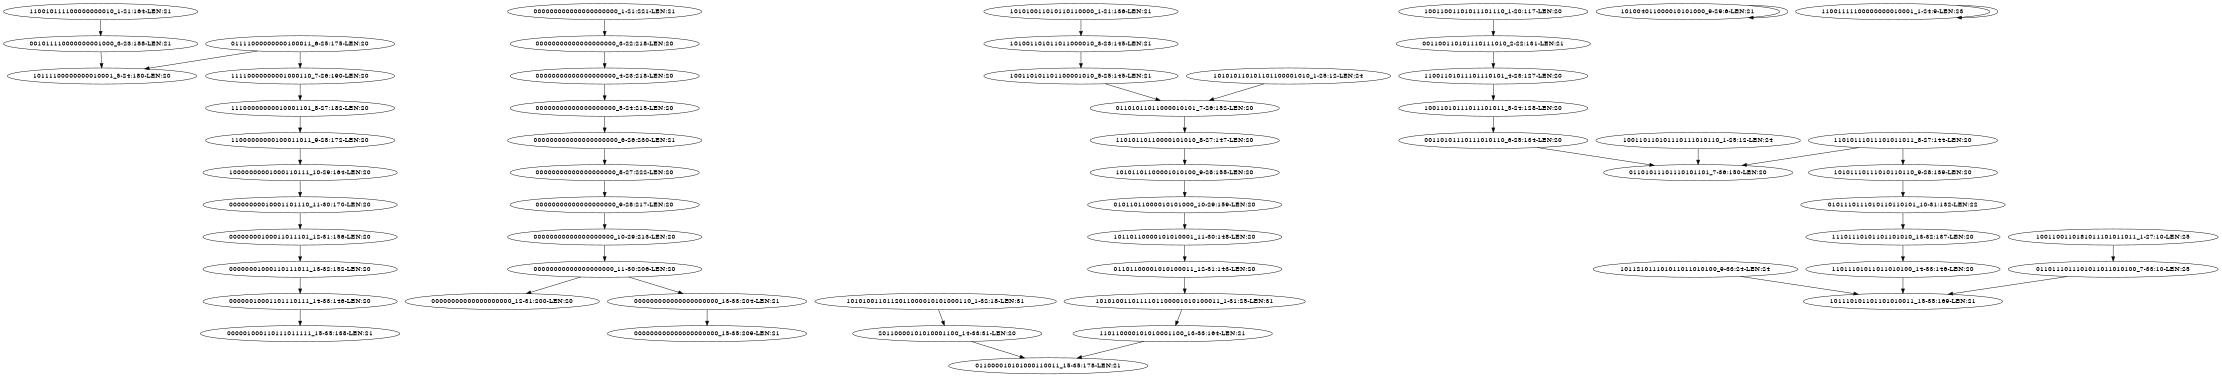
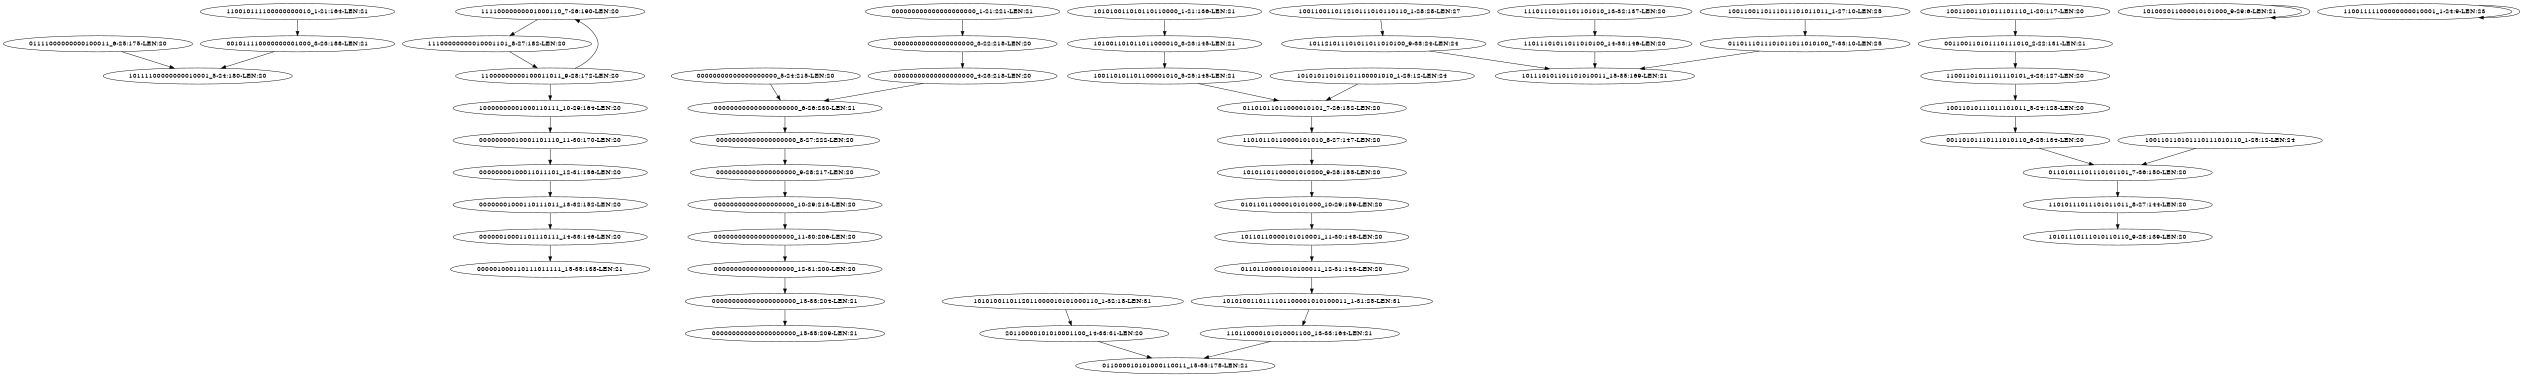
node "100110011011210111010110110_1-28:28-LEN:27": added
node "101004011000010101000_9-29:6-LEN:21": label "101004011000010101000_9-29:6-LEN:21" -> "101002011000010101000_9-29:6-LEN:21"
edge "01111000000000100011_6-25:175-LEN:20" -> "11110000000001000110_7-26:190-LEN:20": now "11000000000100011011_9-28:172-LEN:20" -> "11110000000001000110_7-26:190-LEN:20"
edge "00000000000000000000_4-23:218-LEN:20" -> "00000000000000000000_5-24:215-LEN:20": now "00000000000000000000_4-23:218-LEN:20" -> "000000000000000000000_6-26:230-LEN:21"
edge "11010111011101011011_8-27:144-LEN:20" -> "01101011101110101101_7-36:150-LEN:20": reversed
node "10101101100001010100_9-28:155-LEN:20": label "10101101100001010100_9-28:155-LEN:20" -> "10101101100001010200_9-28:155-LEN:20"
node "0101110111010110110101_10-31:132-LEN:22": removed
node "1001100110181011101011011_1-27:10-LEN:25": label "1001100110181011101011011_1-27:10-LEN:25" -> "1001100110111011101011011_1-27:10-LEN:25"
edge "00000000000000000000_11-30:206-LEN:20" -> "000000000000000000000_13-33:204-LEN:21": now "00000000000000000000_12-31:200-LEN:20" -> "000000000000000000000_13-33:204-LEN:21"
